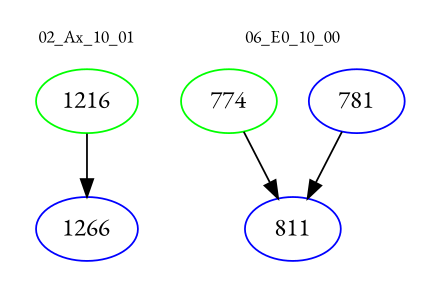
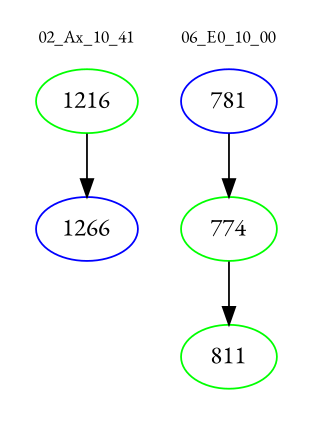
cluster "02_Ax_10_01": label "02_Ax_10_01" -> "02_Ax_10_41"
edge "781" -> "811": now "781" -> "774"
node "811": color blue -> green
